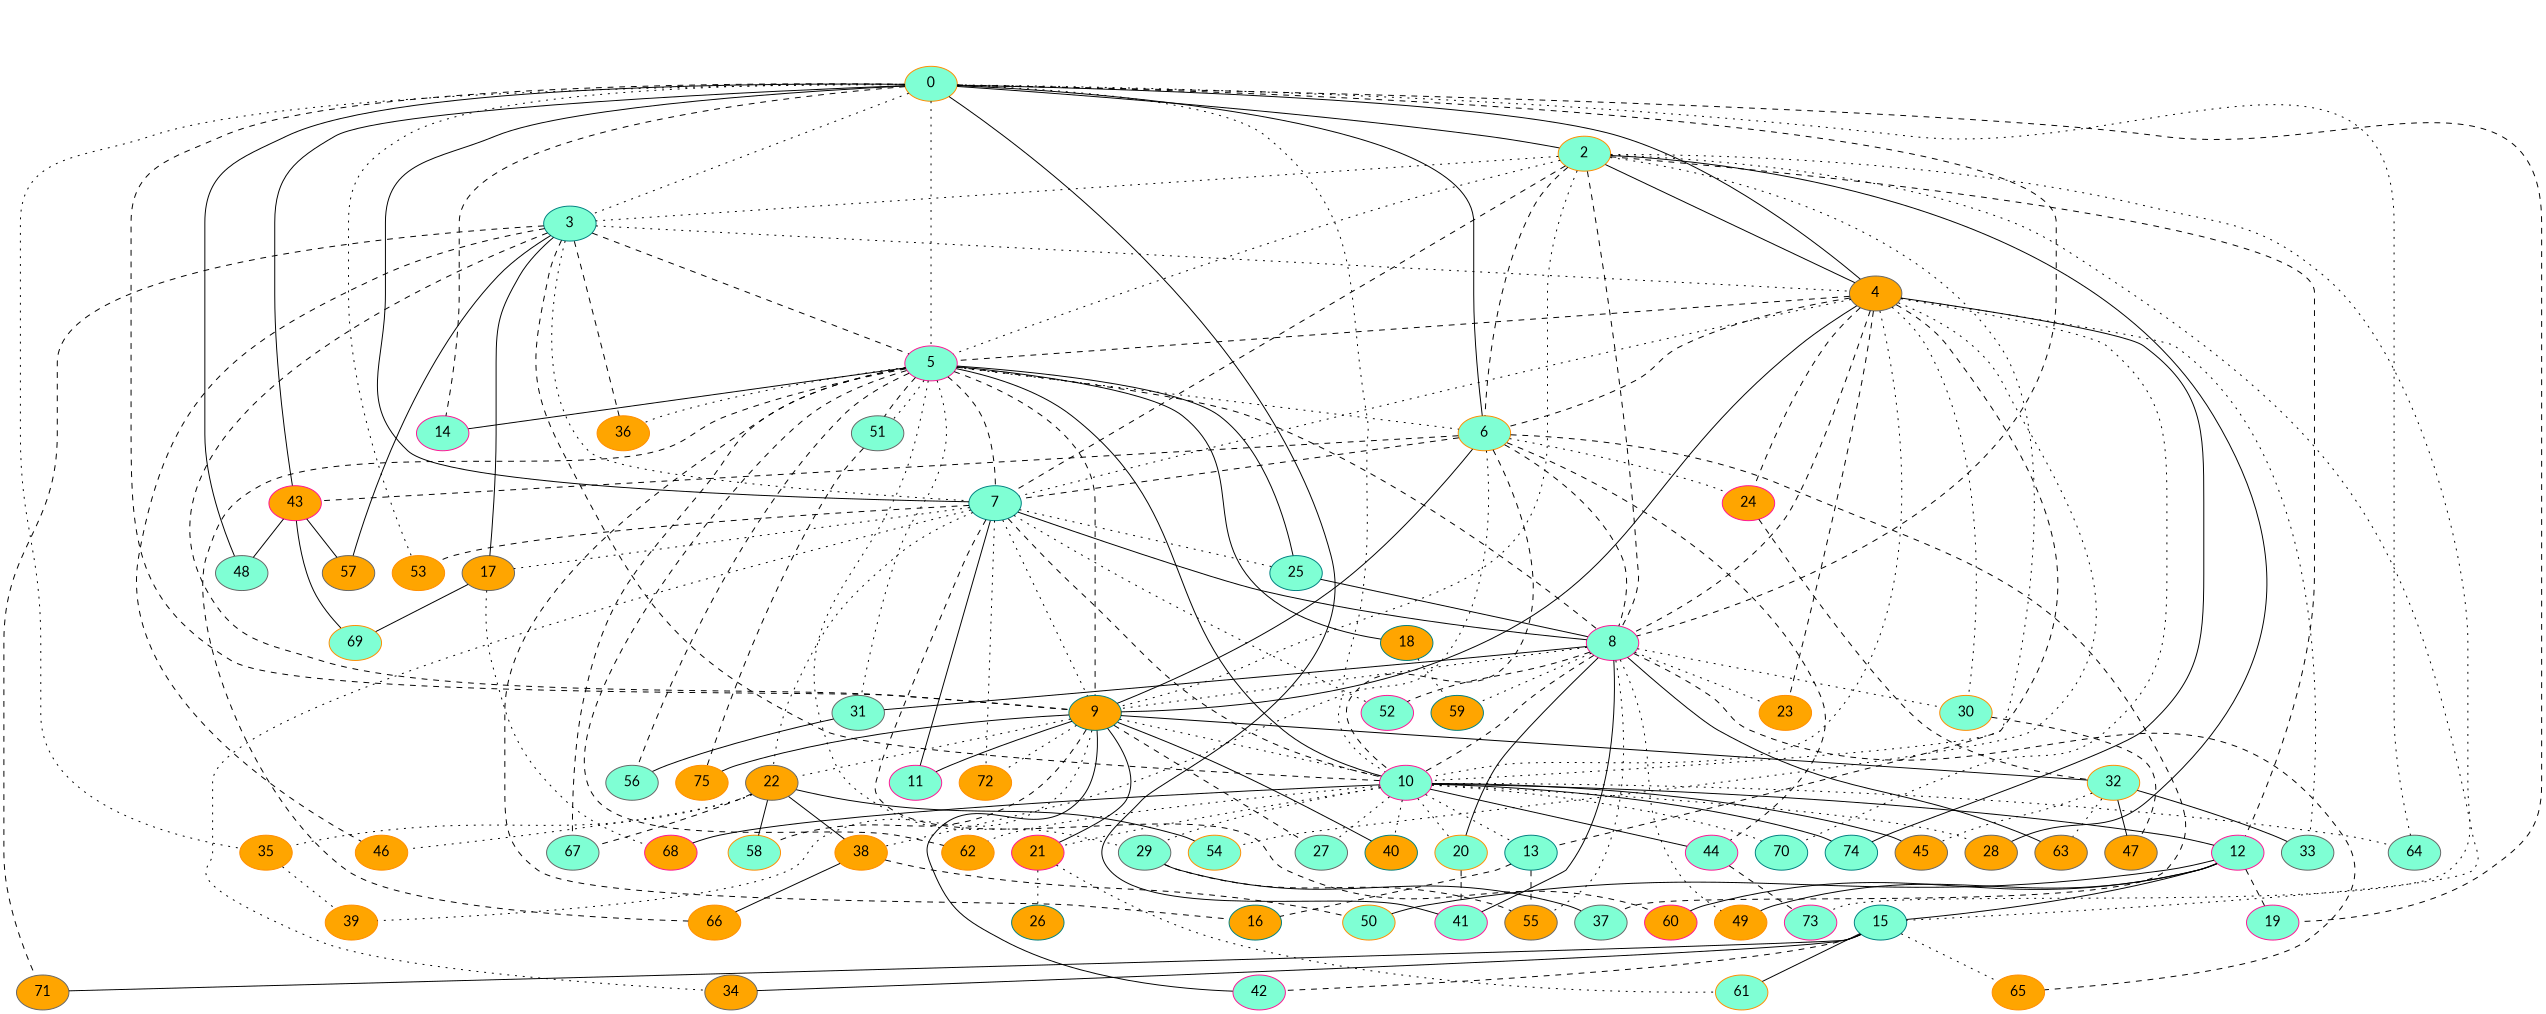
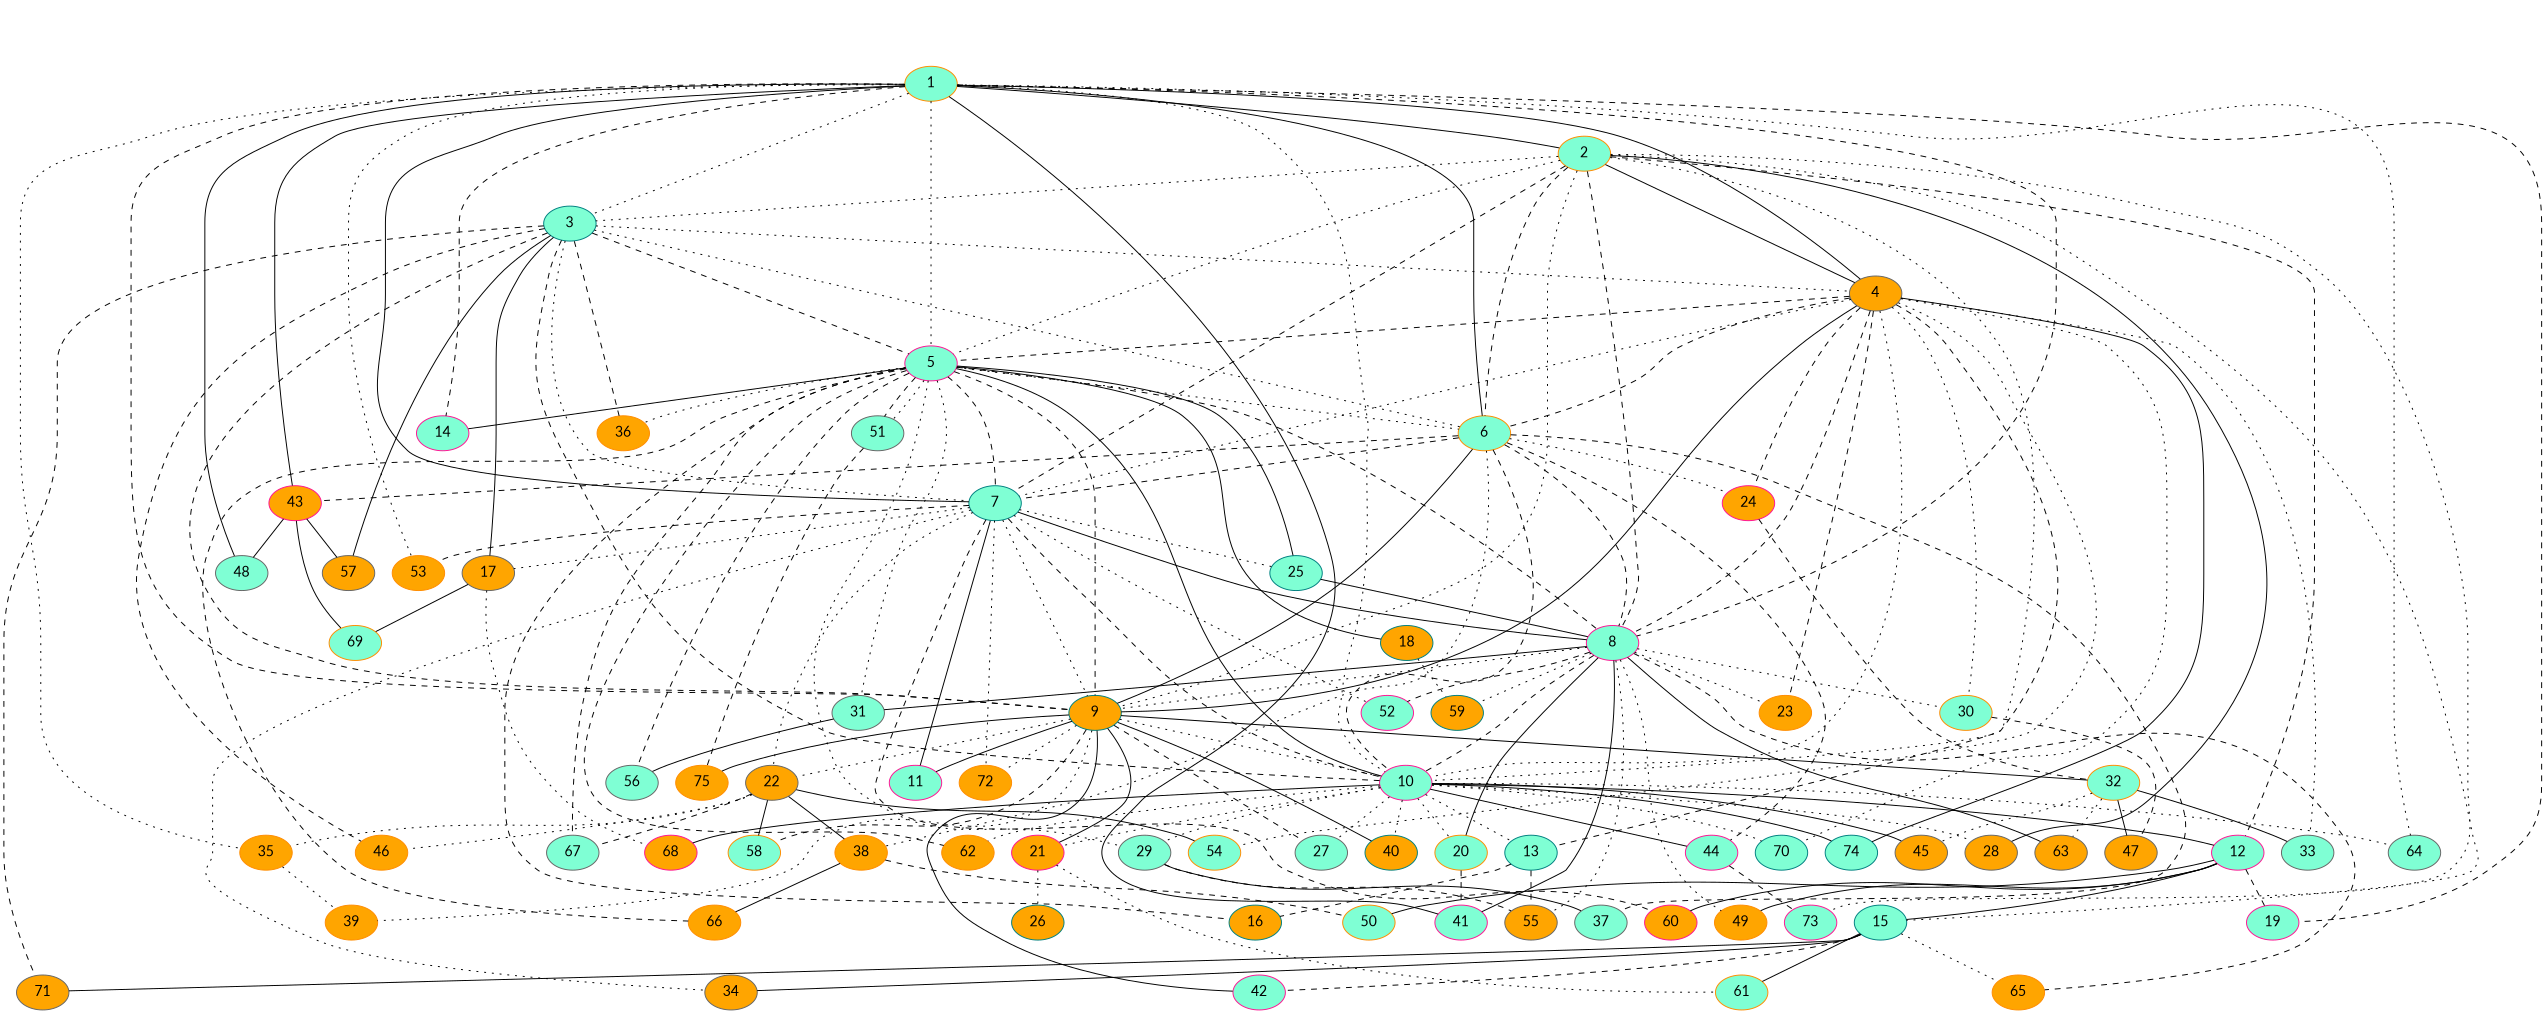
node "0": label "0" -> "1"
edge "3" -- "6": added
